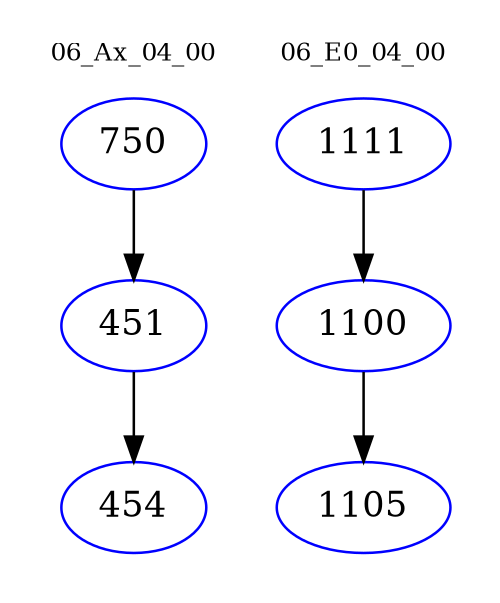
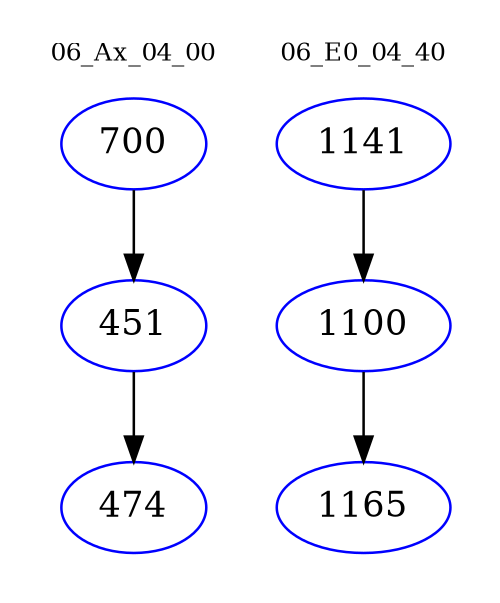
cluster "06_E0_04_00": label "06_E0_04_00" -> "06_E0_04_40"
node "750": label "750" -> "700"
node "1111": label "1111" -> "1141"
node "454": label "454" -> "474"
node "1105": label "1105" -> "1165"
